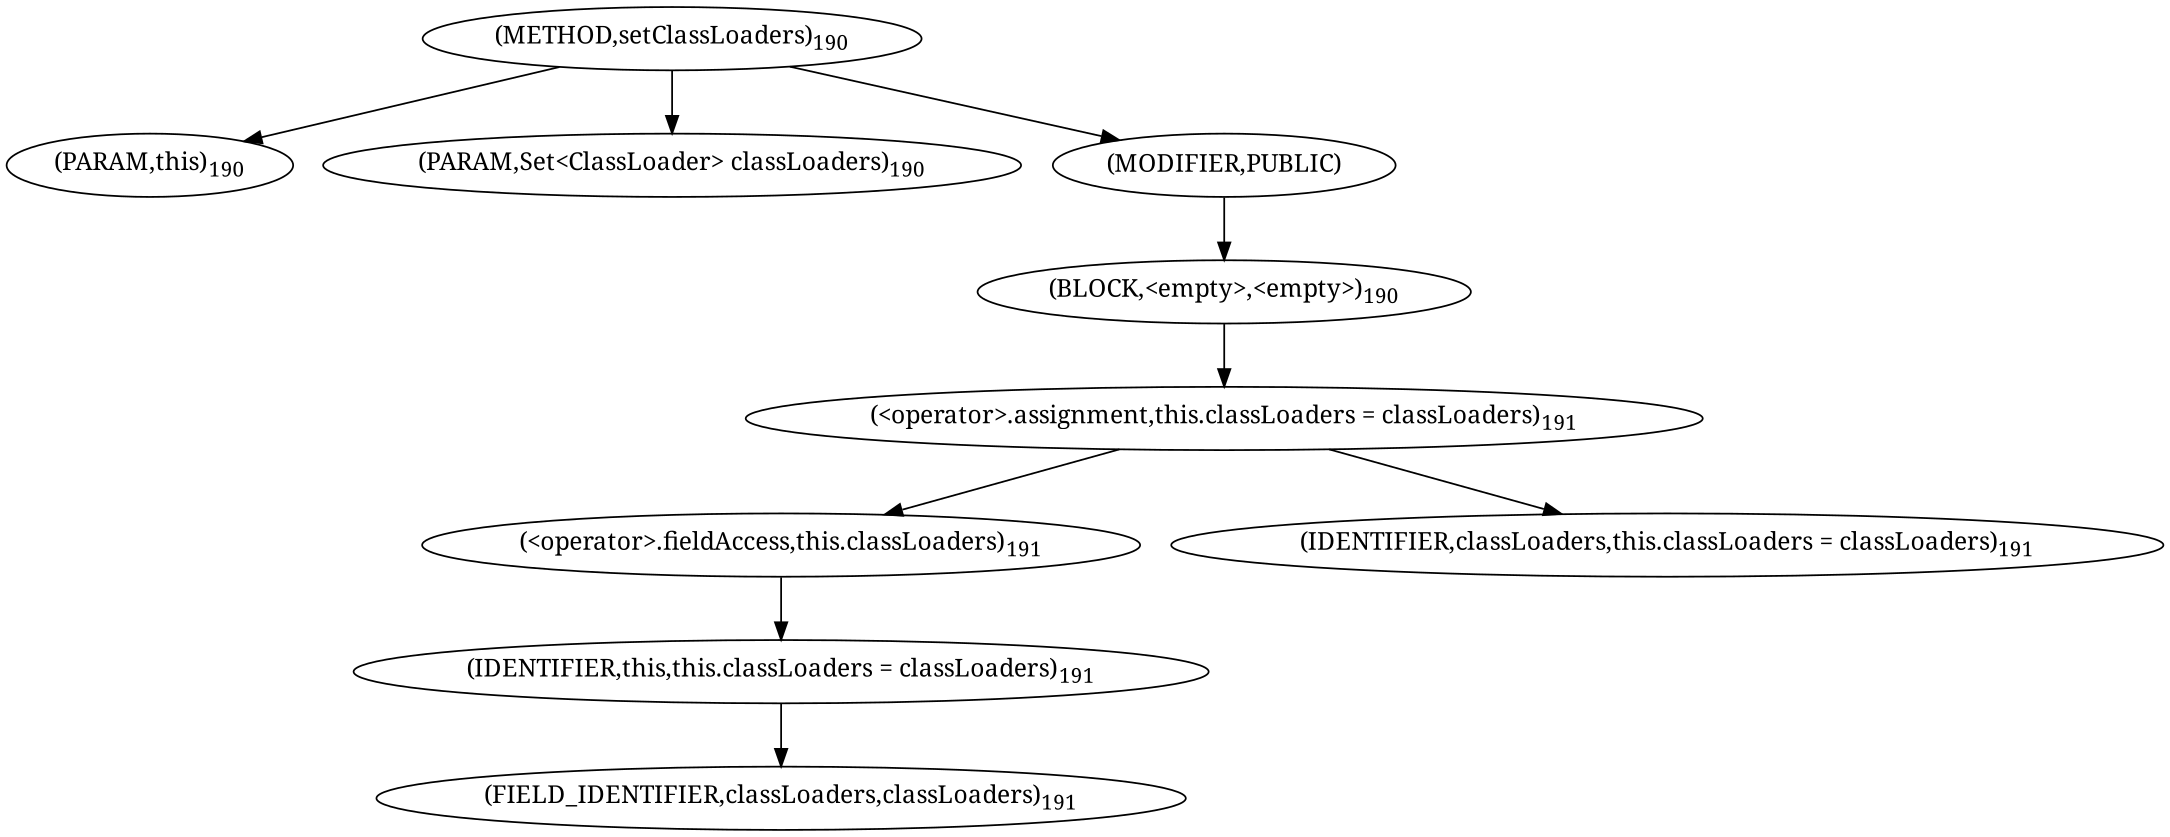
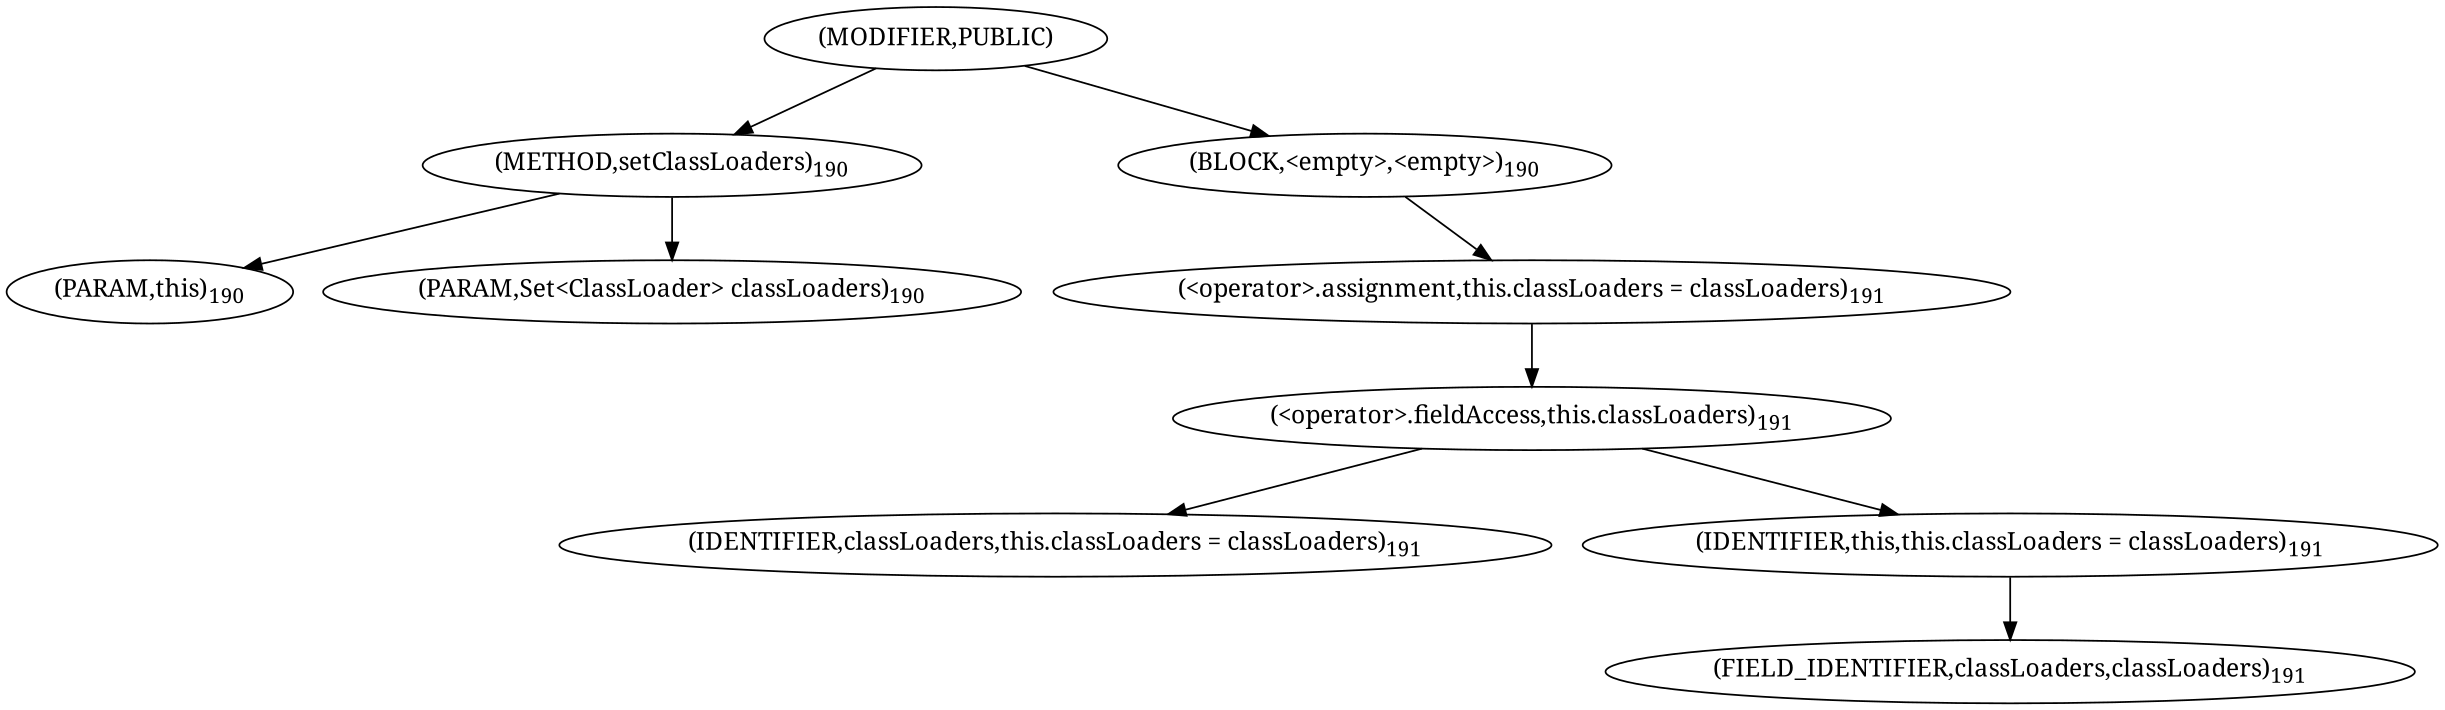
edge "(METHOD,setClassLoaders)" -> "(MODIFIER,PUBLIC)": reversed
edge "(<operator>.assignment,this.classLoaders = classLoaders)" -> "(IDENTIFIER,classLoaders,this.classLoaders = classLoaders)": now "(<operator>.fieldAccess,this.classLoaders)" -> "(IDENTIFIER,classLoaders,this.classLoaders = classLoaders)"
